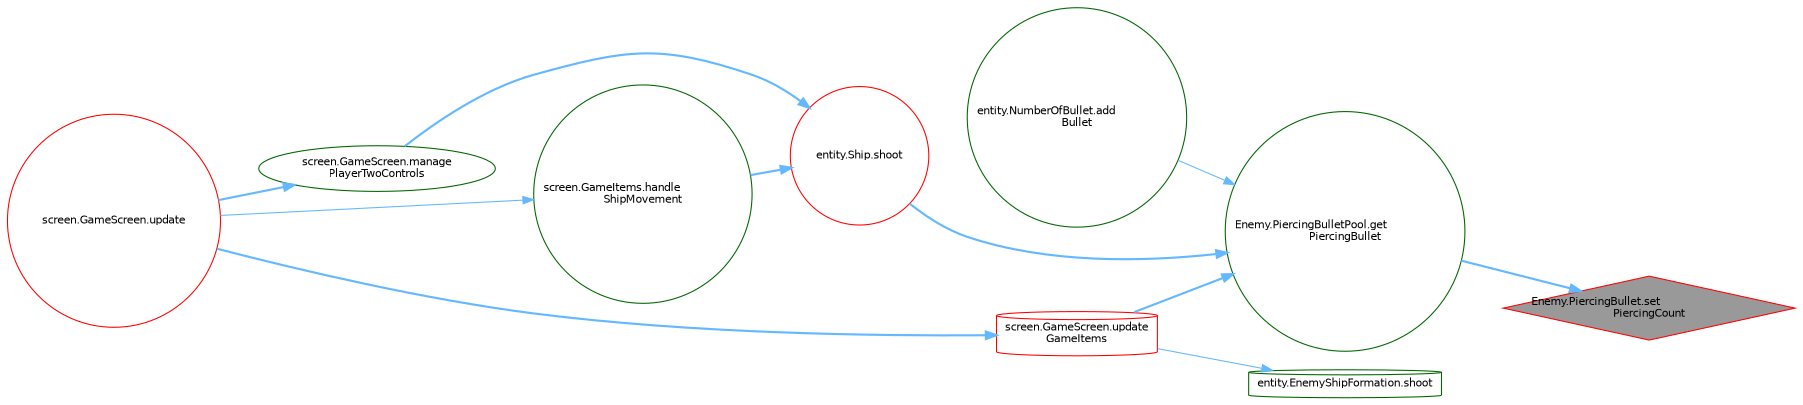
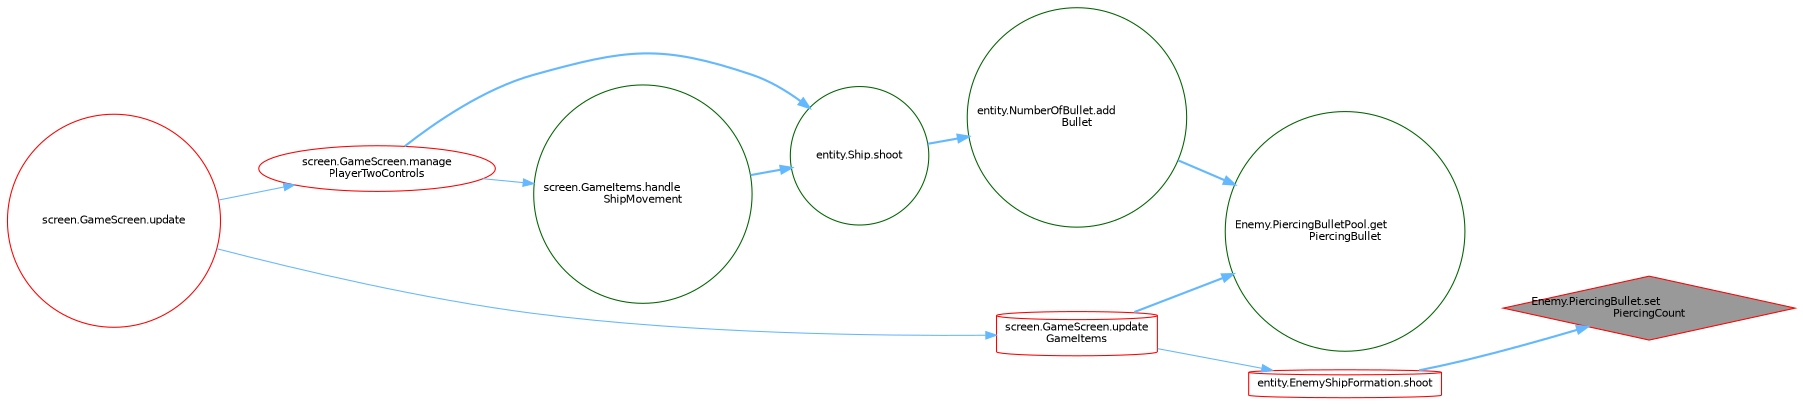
node "entity.Ship.shoot": color red -> darkgreen
node "screen.GameScreen.manage PlayerTwoControls": color darkgreen -> red
edge "entity.NumberOfBullet.add Bullet" -> "Enemy.PiercingBulletPool.get PiercingBullet": style solid -> bold
edge "screen.GameScreen.update" -> "screen.GameScreen.manage PlayerTwoControls": style bold -> solid
edge "screen.GameScreen.update" -> "screen.GameItems.handle ShipMovement": now "screen.GameScreen.manage PlayerTwoControls" -> "screen.GameItems.handle ShipMovement"
edge "entity.Ship.shoot" -> "Enemy.PiercingBulletPool.get PiercingBullet": now "entity.Ship.shoot" -> "entity.NumberOfBullet.add Bullet"
edge "Enemy.PiercingBulletPool.get PiercingBullet" -> "Enemy.PiercingBullet.set PiercingCount": now "entity.EnemyShipFormation.shoot" -> "Enemy.PiercingBullet.set PiercingCount"
edge "screen.GameScreen.update" -> "screen.GameScreen.update GameItems": style bold -> solid
node "entity.EnemyShipFormation.shoot": color darkgreen -> red
